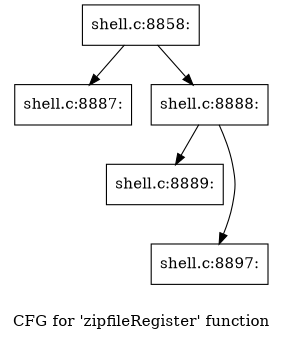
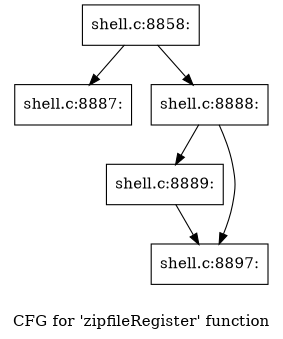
edge "shell.c:8889:" -> "shell.c:8897:": added
